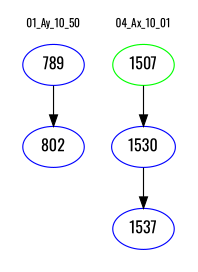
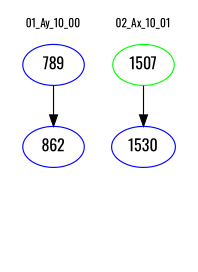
cluster "01_Ay_10_50": label "01_Ay_10_50" -> "01_Ay_10_00"
cluster "04_Ax_10_01": label "04_Ax_10_01" -> "02_Ax_10_01"
node "802": label "802" -> "862"
node "1537": removed
